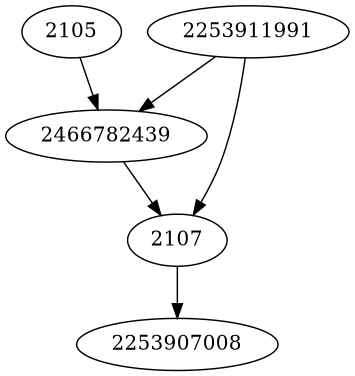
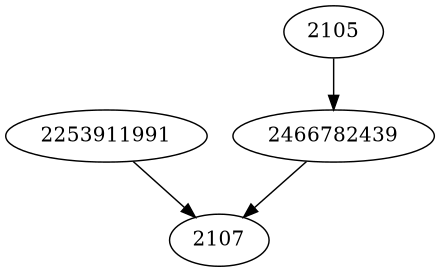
edge "2253911991" -> "2466782439": removed
node "2253907008": removed
